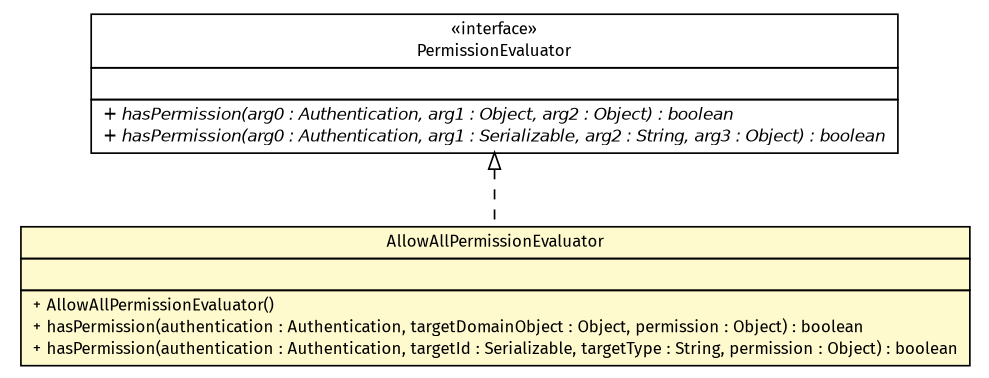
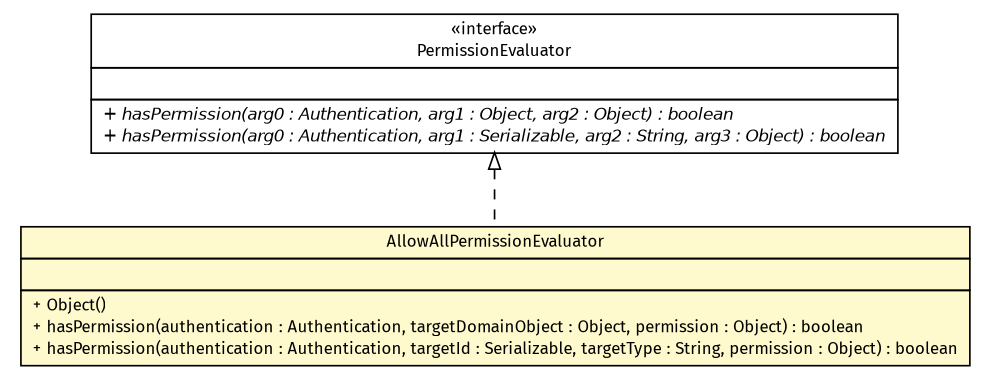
node "AllowAllPermissionEvaluator": text "+ AllowAllPermissionEvaluator()" -> "+ Object()"
